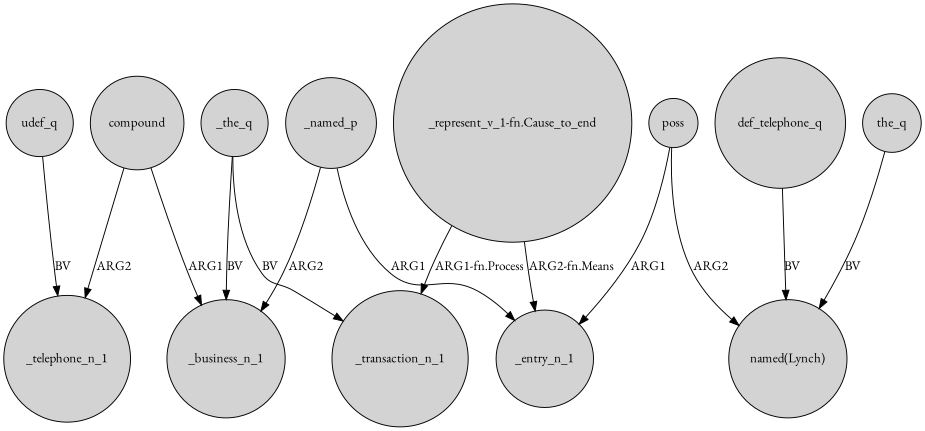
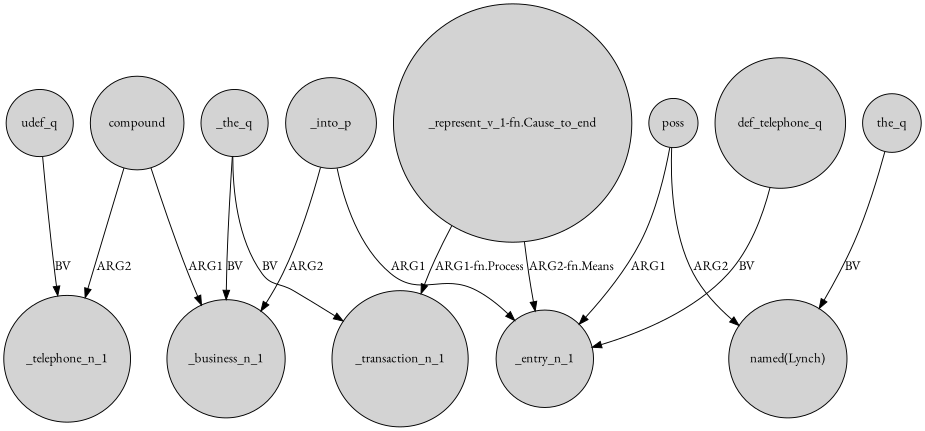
node "_named_p": label "_named_p" -> "_into_p"
edge "def_telephone_q" -> "named(Lynch)": now "def_telephone_q" -> "_entry_n_1"
